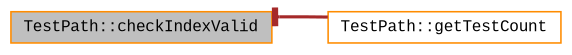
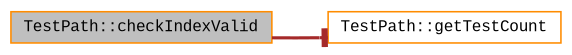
edge "TestPath::getTestCount" -> "TestPath::checkIndexValid": reversed
